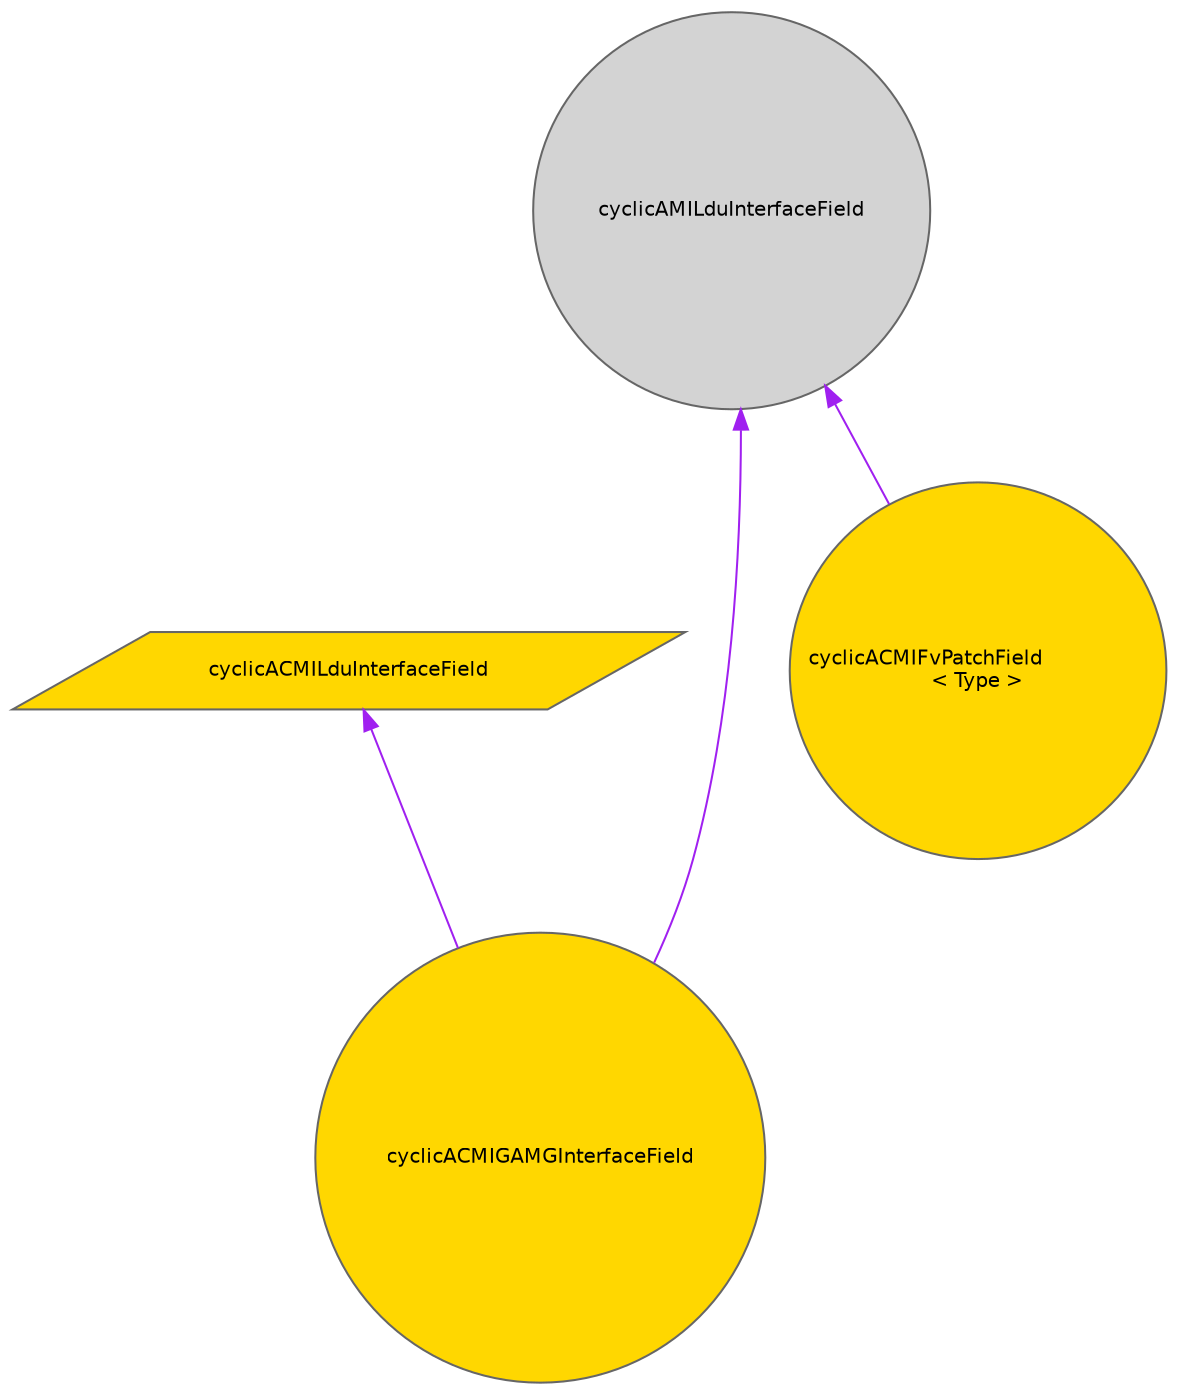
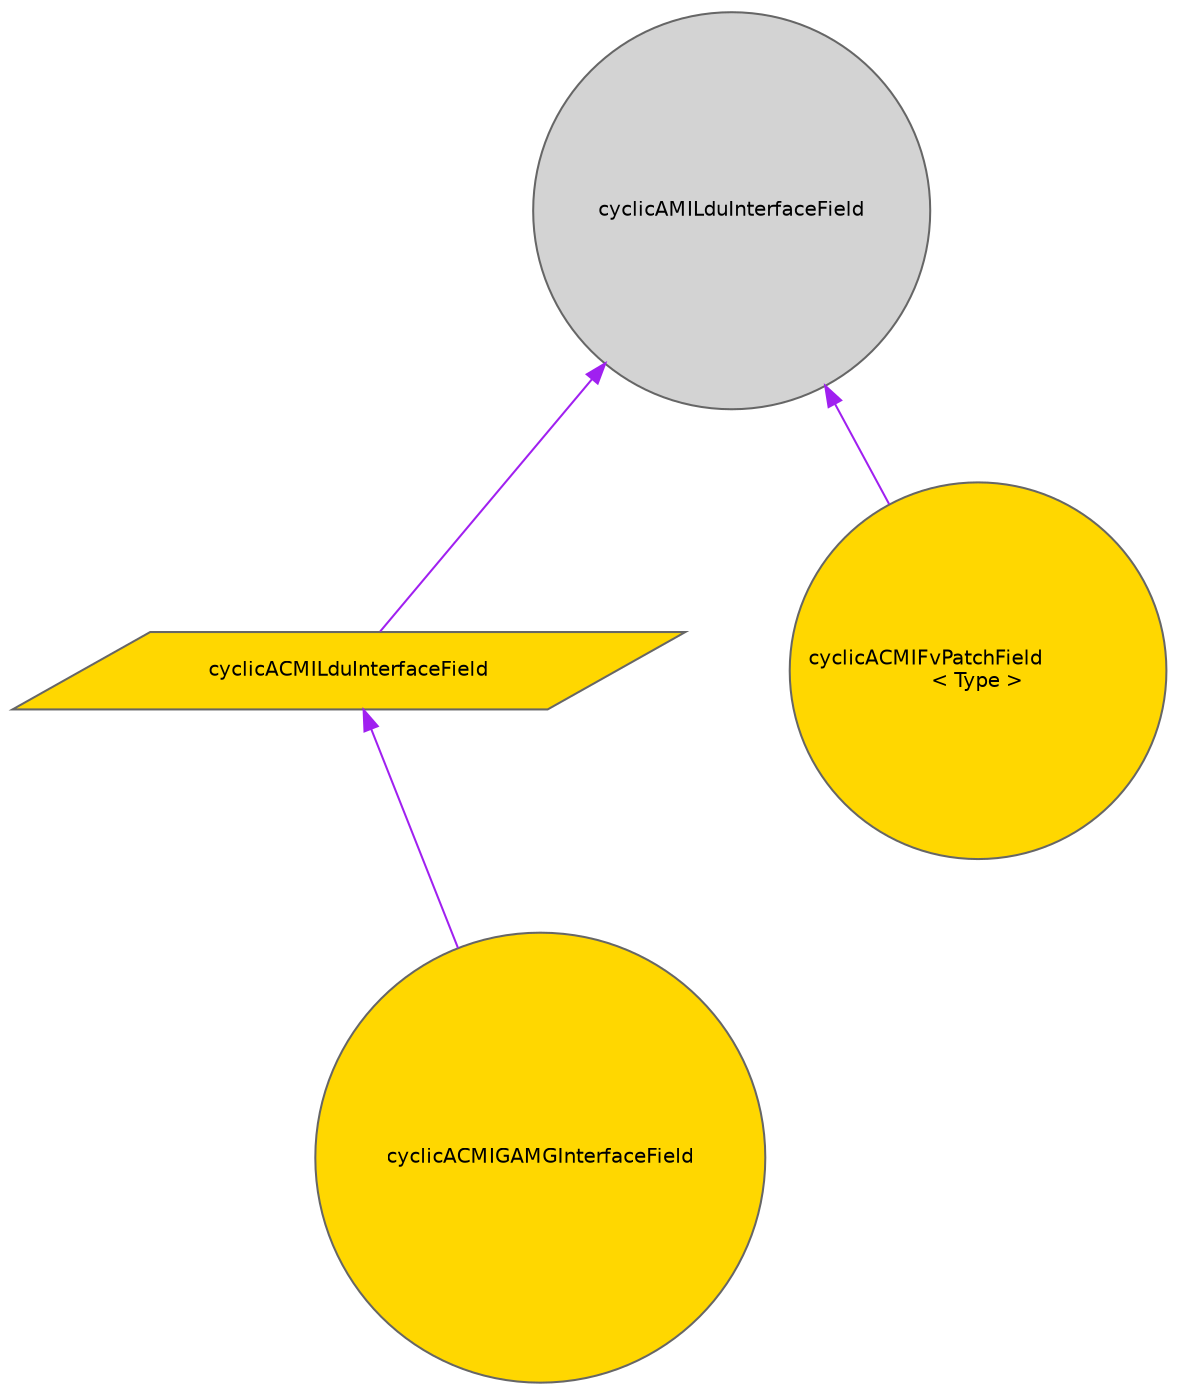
edge "cyclicACMIGAMGInterfaceField" -> "cyclicAMILduInterfaceField": now "cyclicACMILduInterfaceField" -> "cyclicAMILduInterfaceField"
